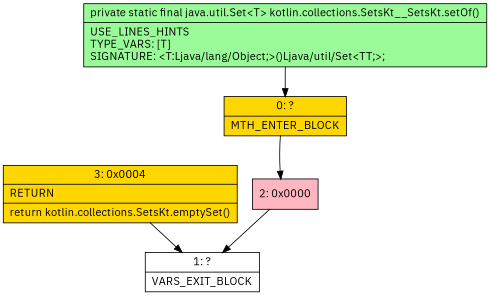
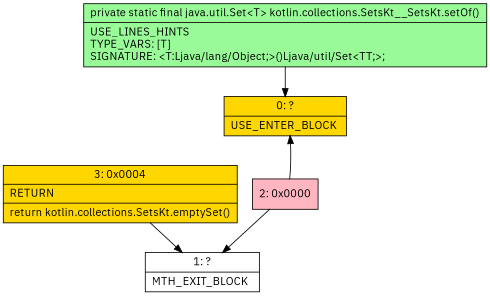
node "0: ?": text "MTH_ENTER_BLOCK" -> "USE_ENTER_BLOCK"
edge "0: ?" -> "2: 0x0000": reversed
node "1: ?": text "VARS_EXIT_BLOCK" -> "MTH_EXIT_BLOCK"
